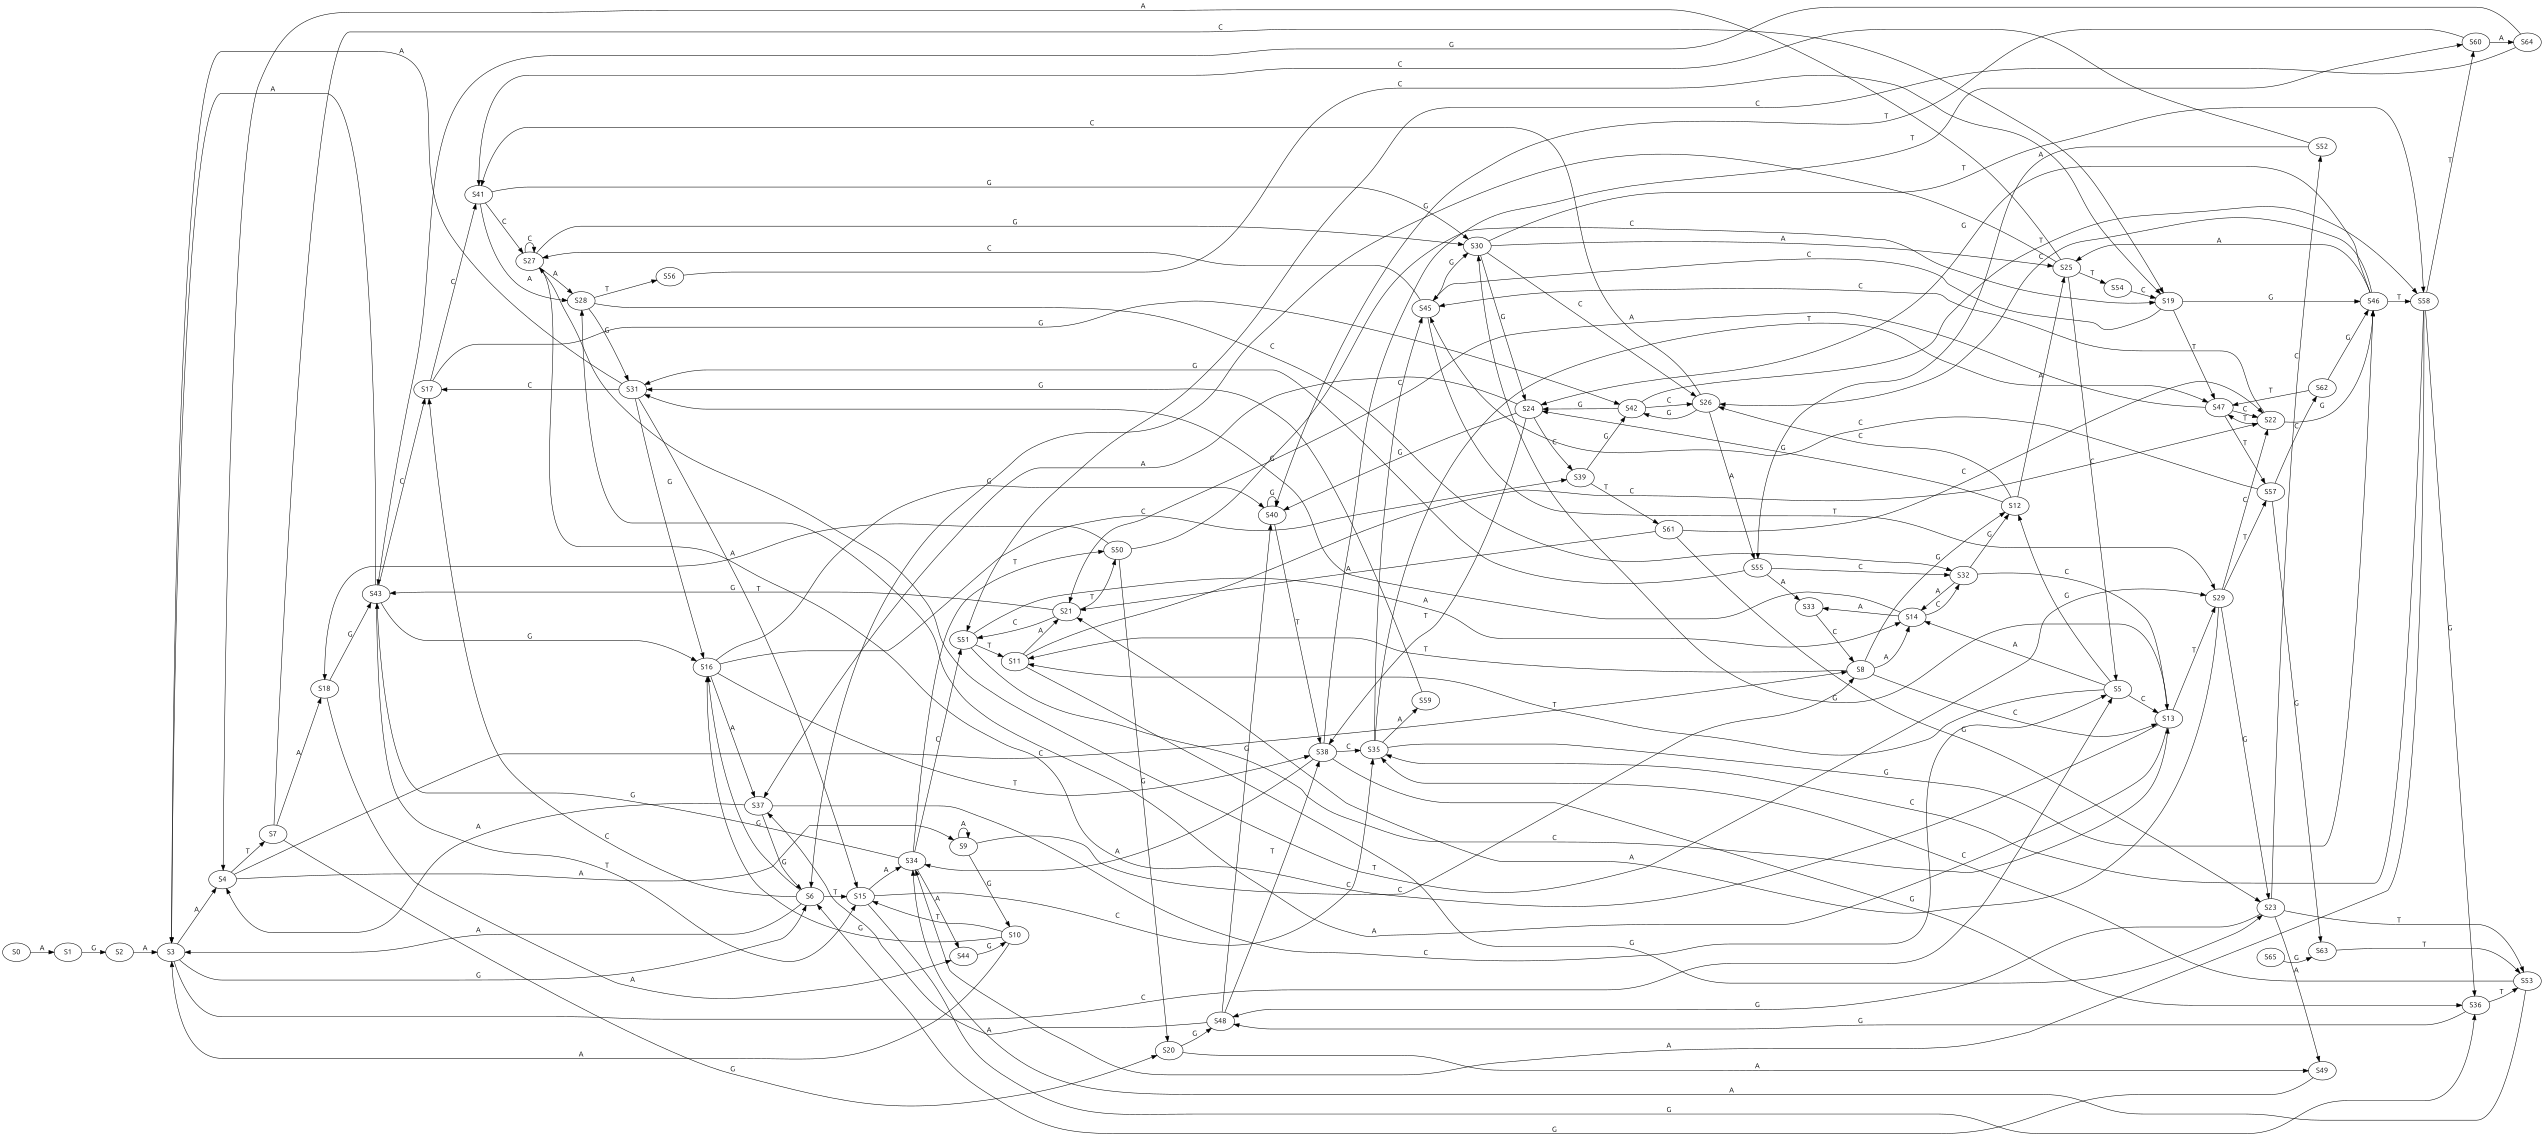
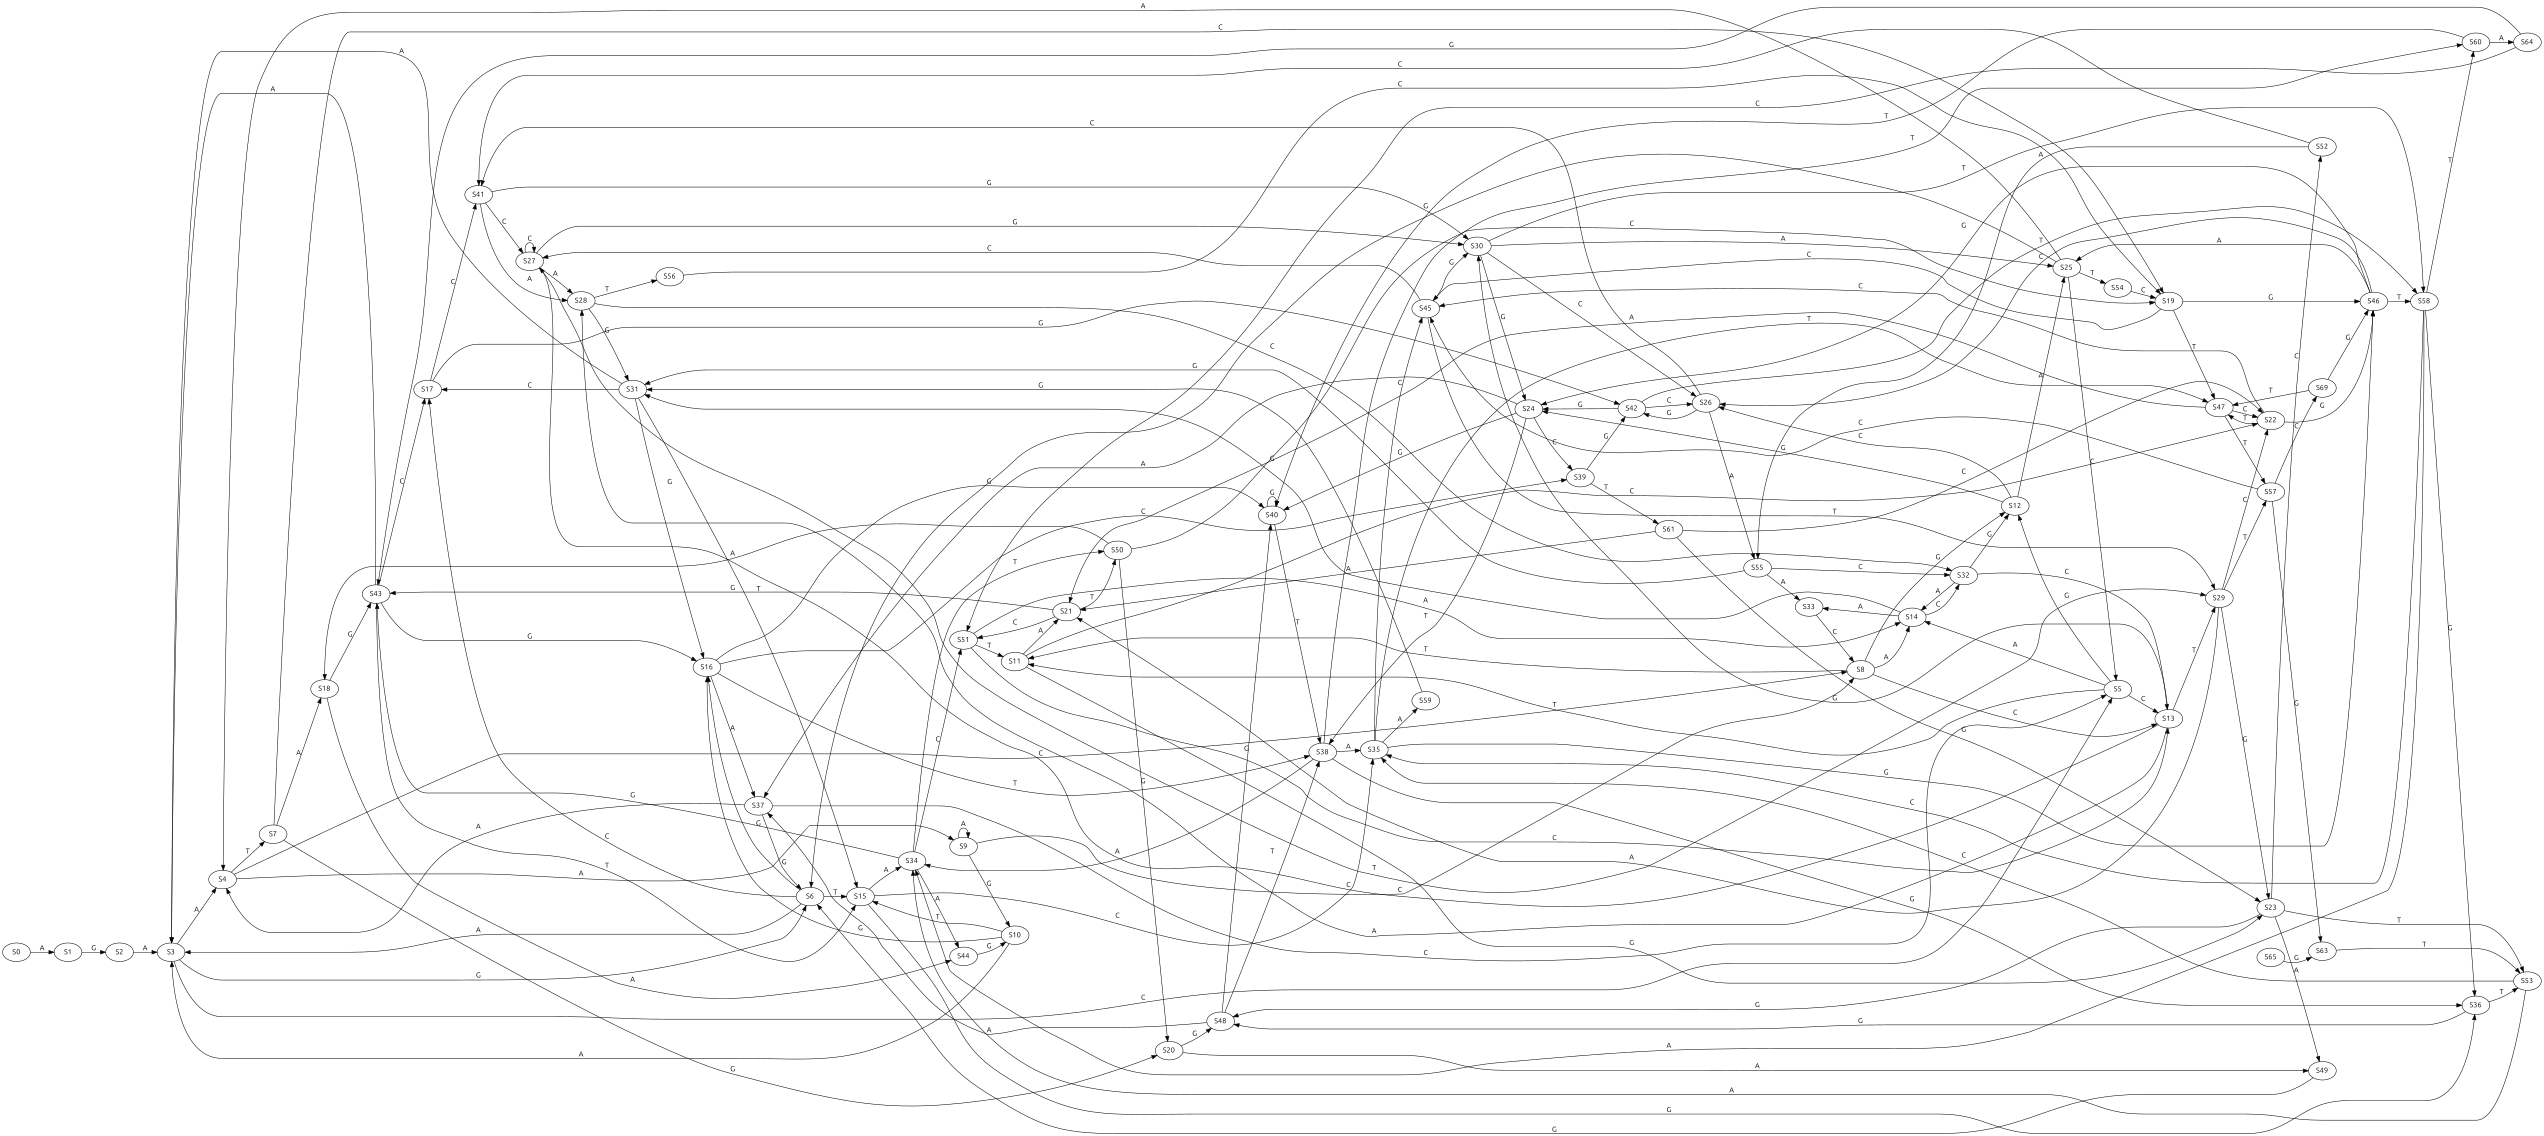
node "S62": label "S62" -> "S69"
edge "S38" -> "S35": label "C" -> "A"
